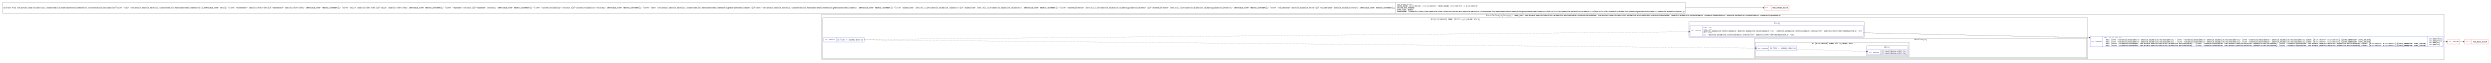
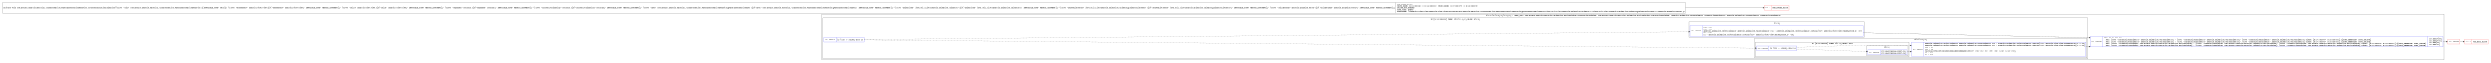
node "16: 0x0035": added
